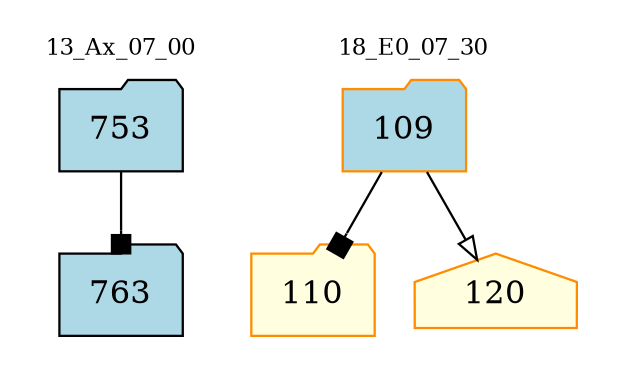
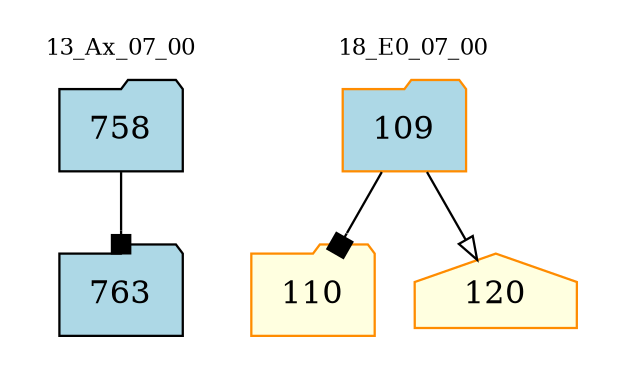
cluster "18_E0_07_30": label "18_E0_07_30" -> "18_E0_07_00"
node "753": label "753" -> "758"
